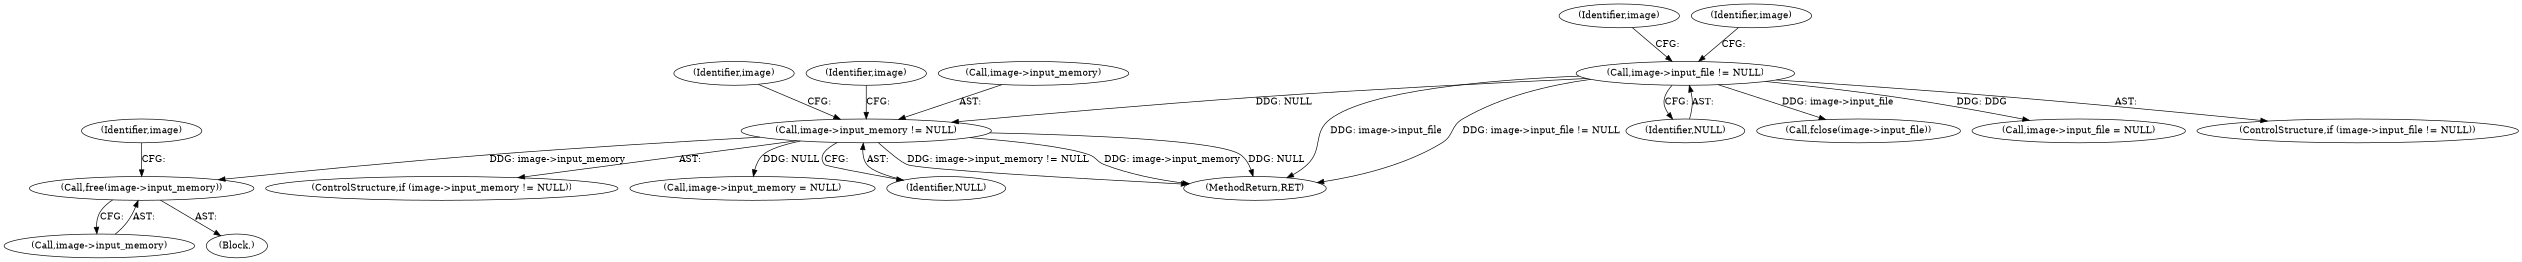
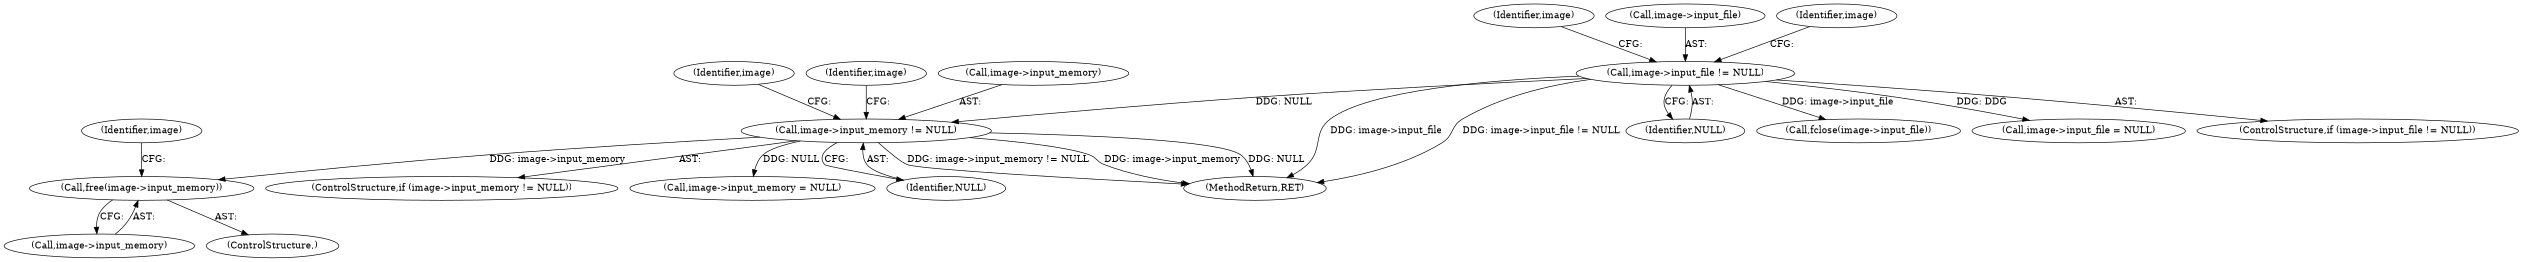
node "(Call,image->input_file)": added
node "(Block,)": label "(Block,)" -> "(ControlStructure,)"
